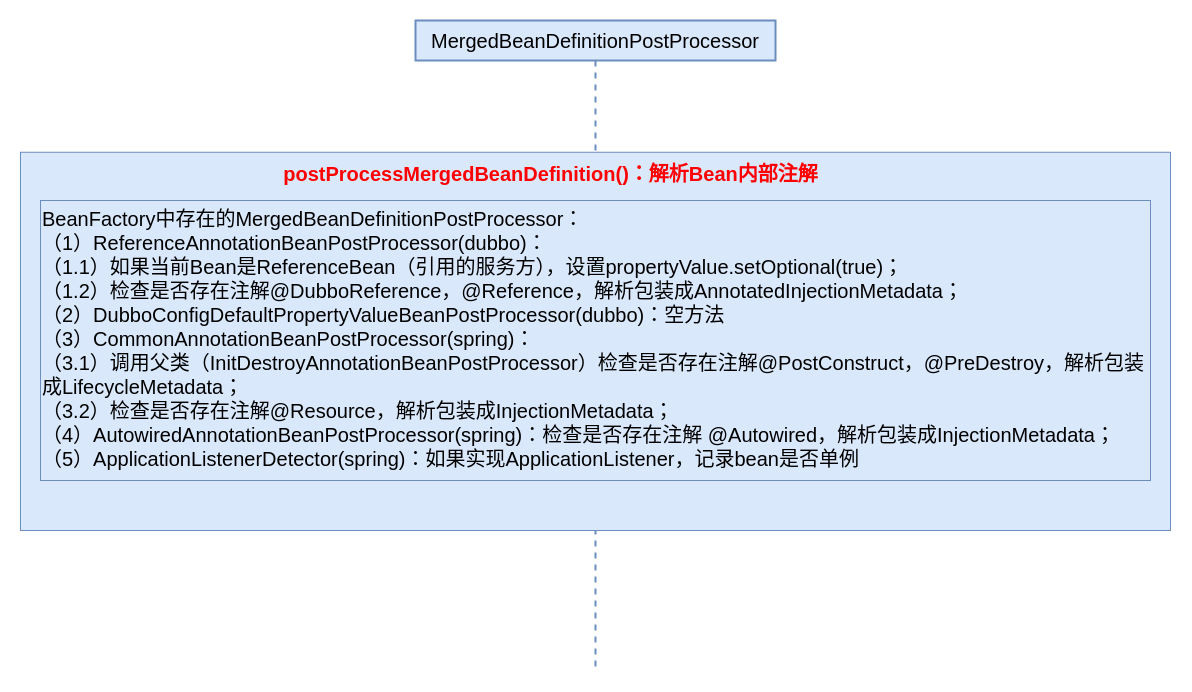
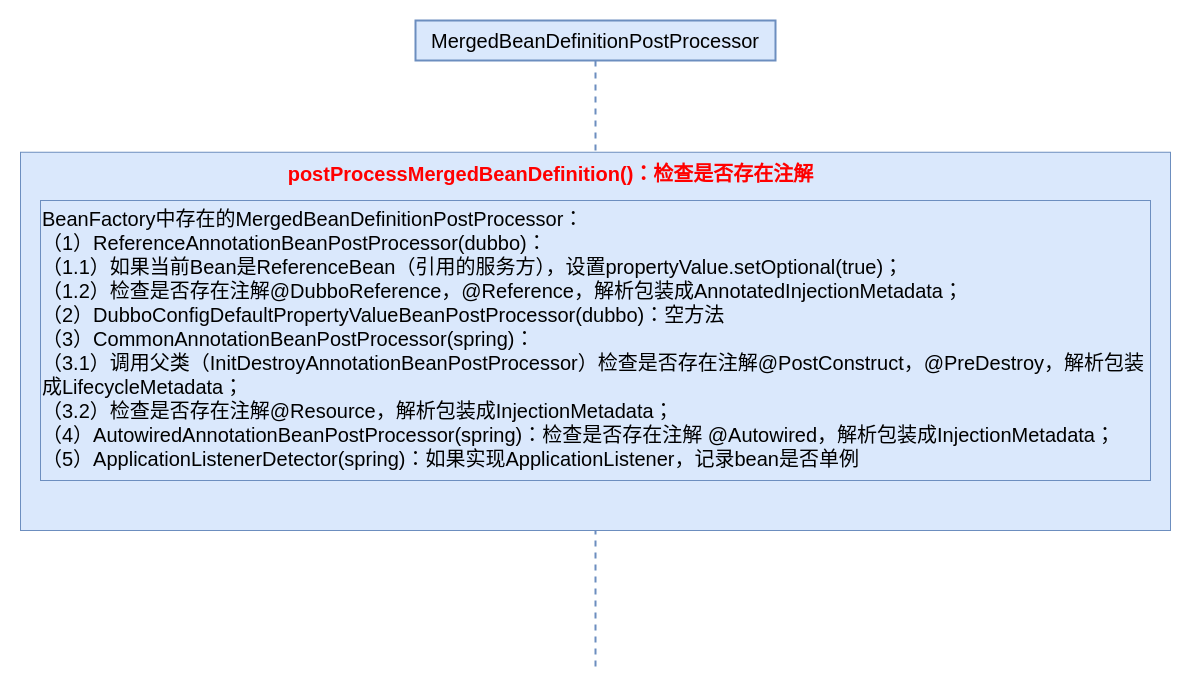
node "postProcessMergedBeanDefinition()：解析Bean内部注解": label "postProcessMergedBeanDefinition()：解析Bean内部注解" -> "postProcessMergedBeanDefinition()：检查是否存在注解"
